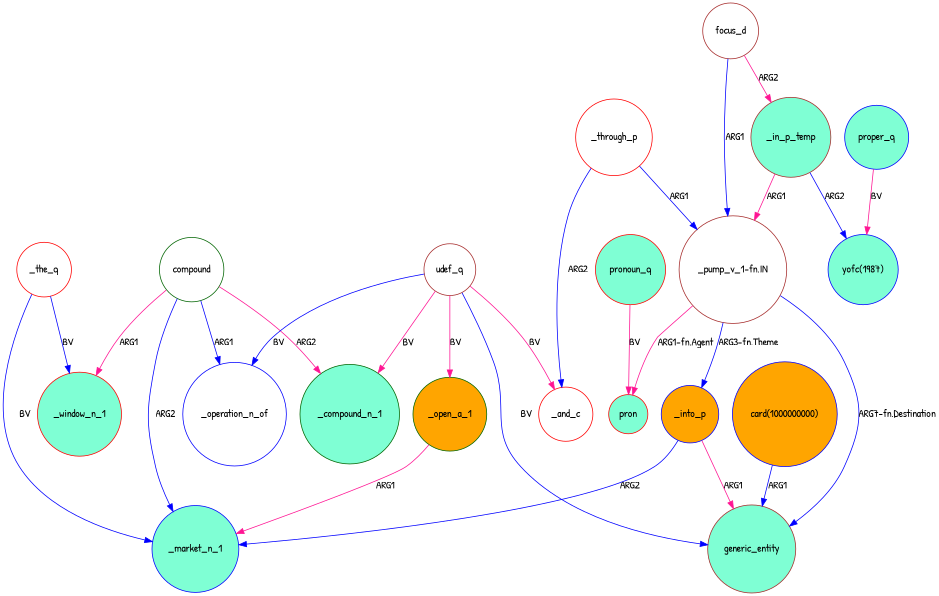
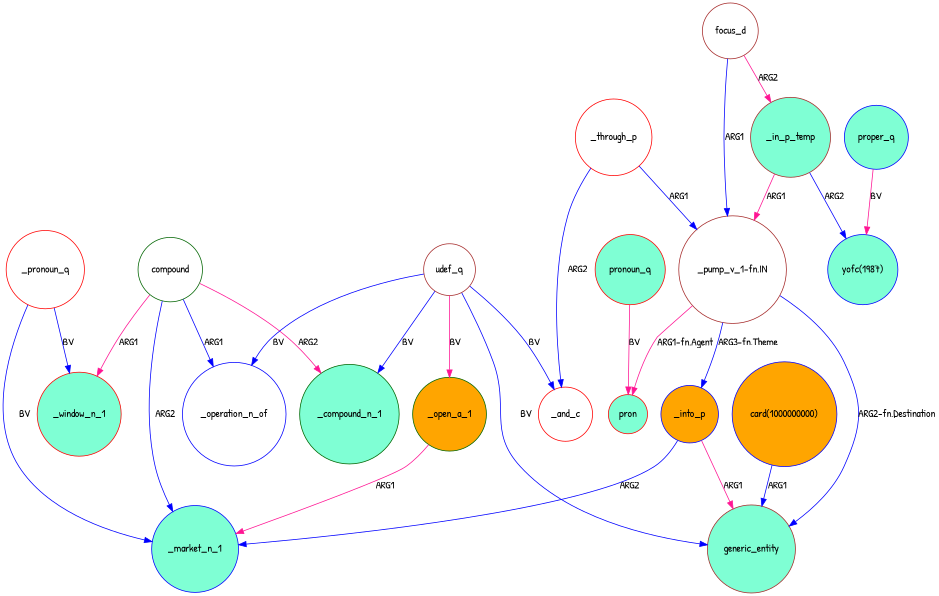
node "_the_q": label "_the_q" -> "_pronoun_q"
edge "udef_q" -> "_compound_n_1": color deeppink -> blue
edge "udef_q" -> "_and_c": color deeppink -> blue
edge "_pump_v_1-fn.IN" -> "generic_entity": label "ARG7-fn.Destination" -> "ARG2-fn.Destination"
